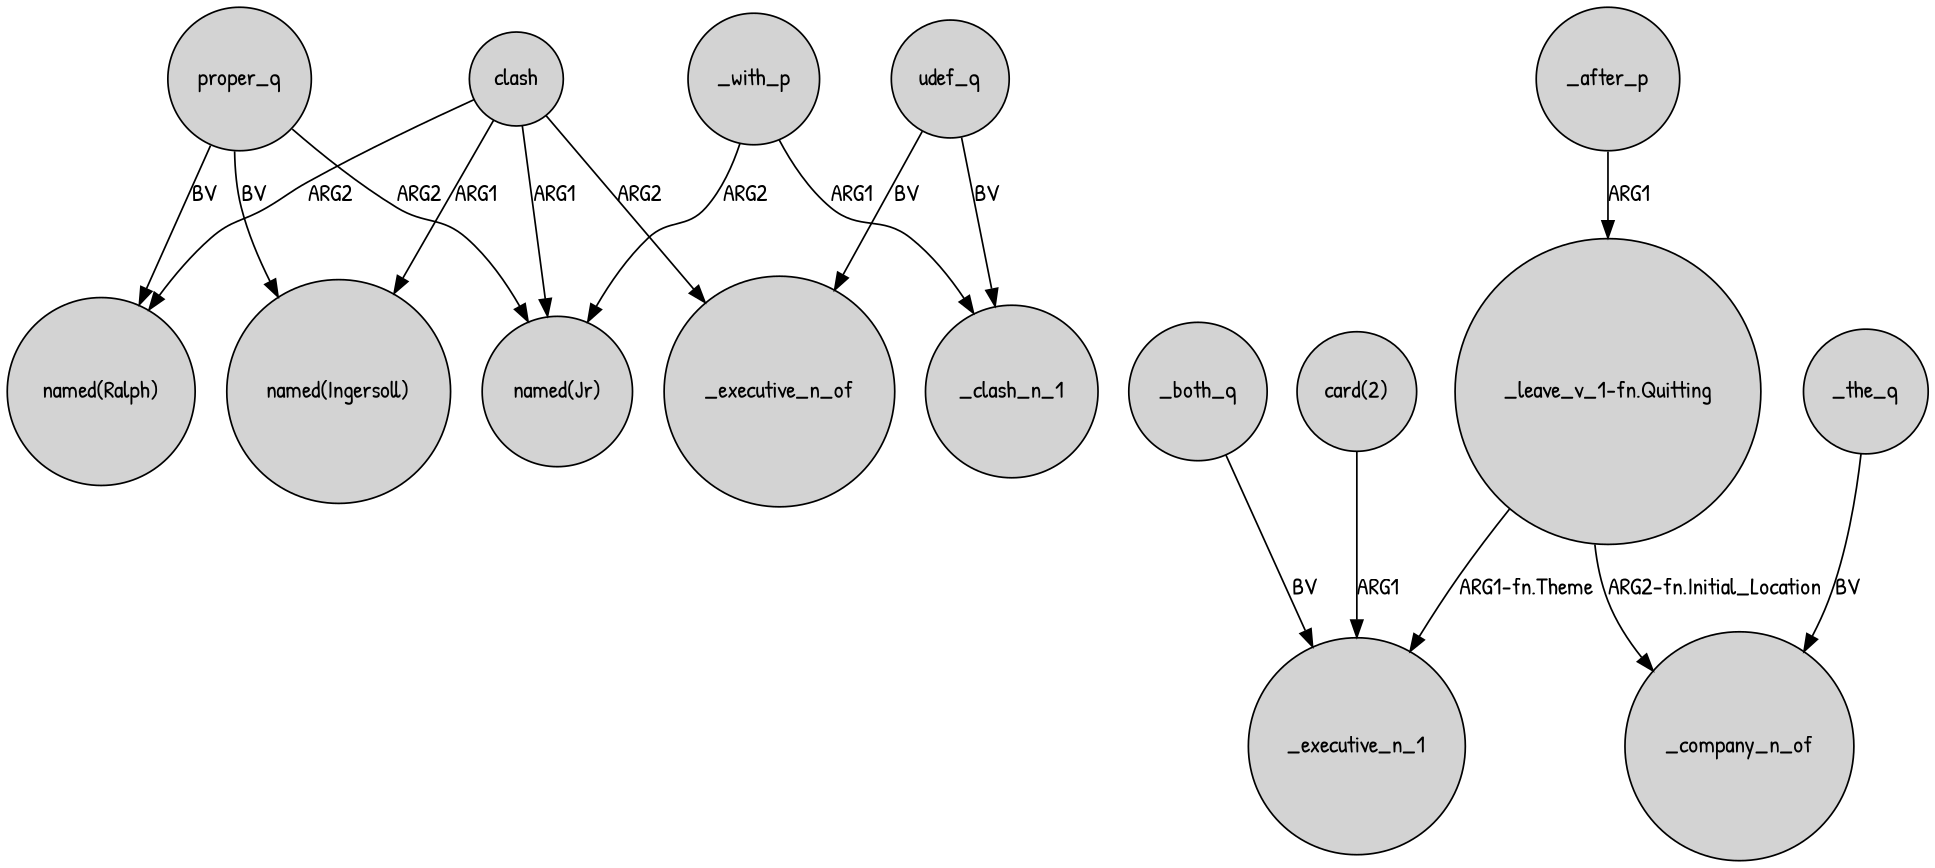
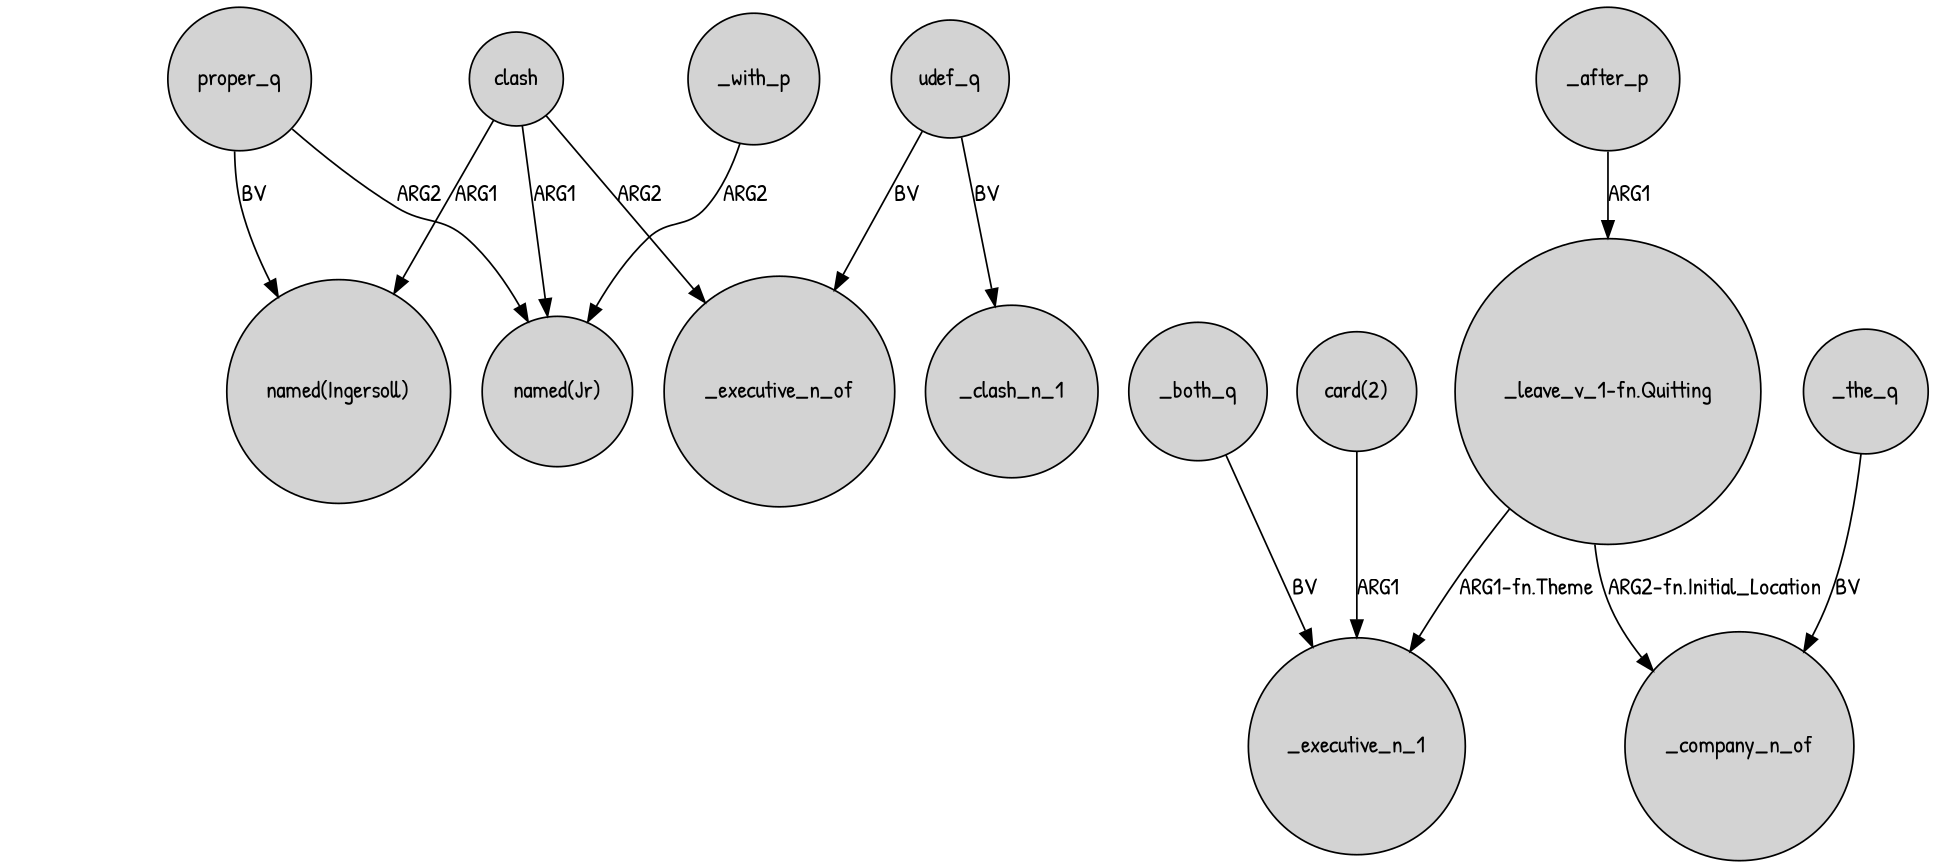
edge "_with_p" -> "_clash_n_1": removed, label "ARG1"
node "named(Ralph)": removed
